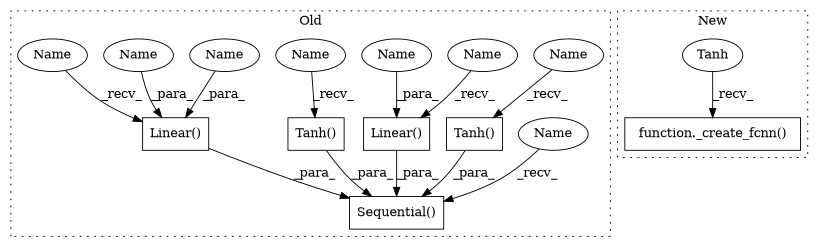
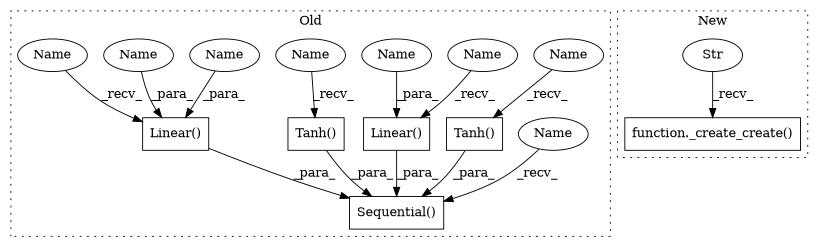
node "Tanh": label "Tanh" -> "Str"
node "function._create_fcnn()": label "function._create_fcnn()" -> "function._create_create()"
